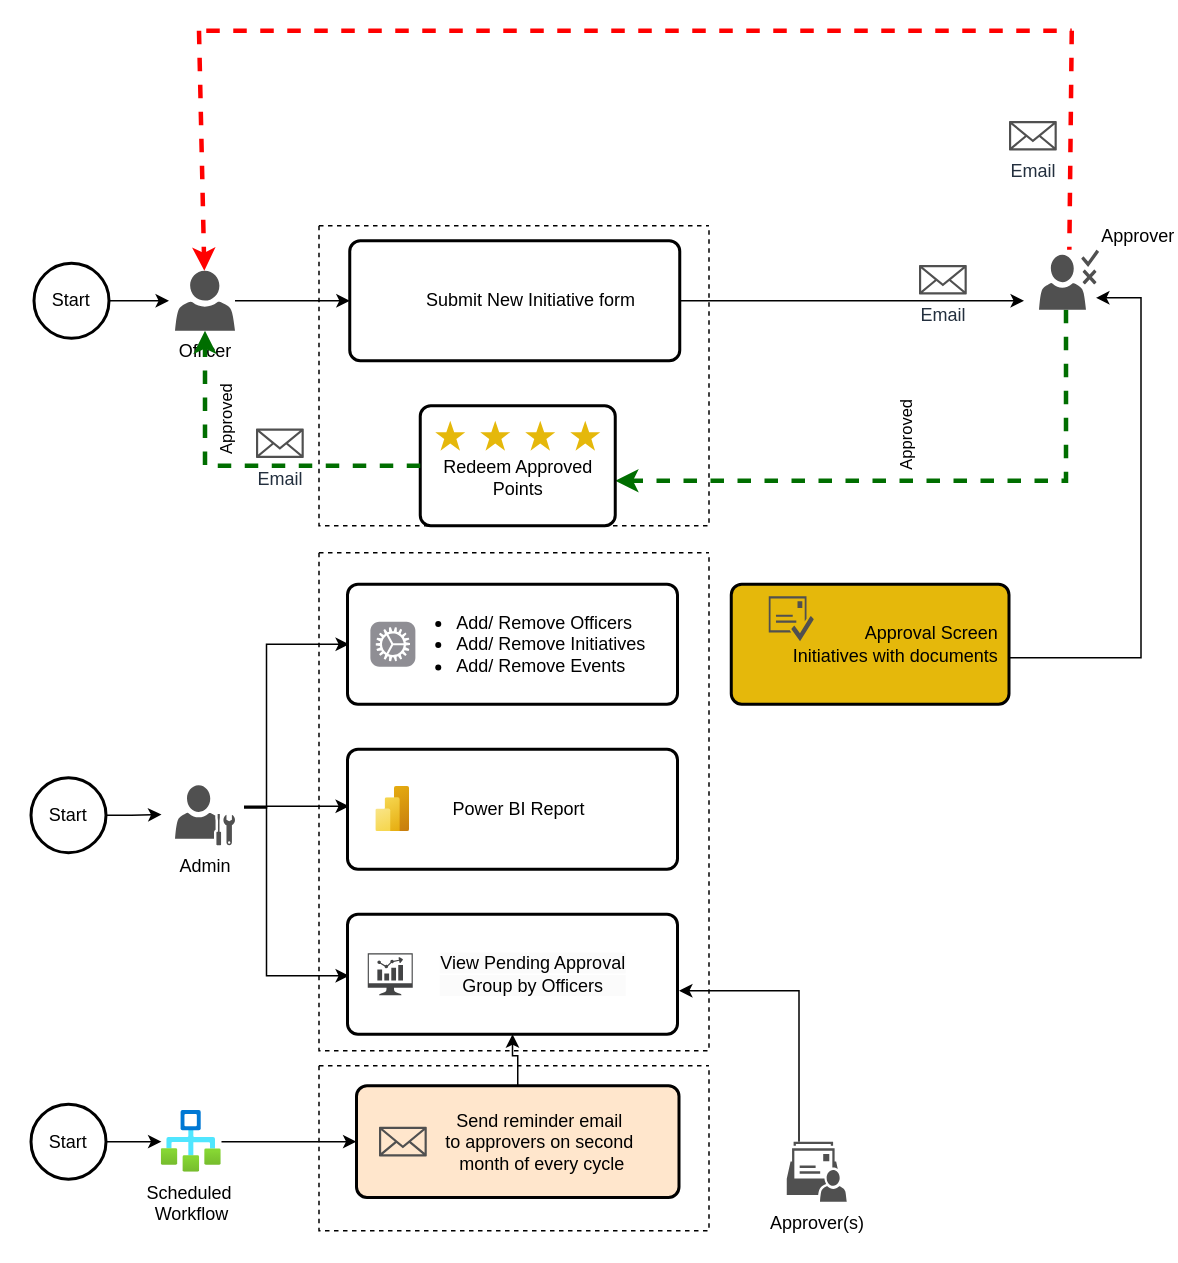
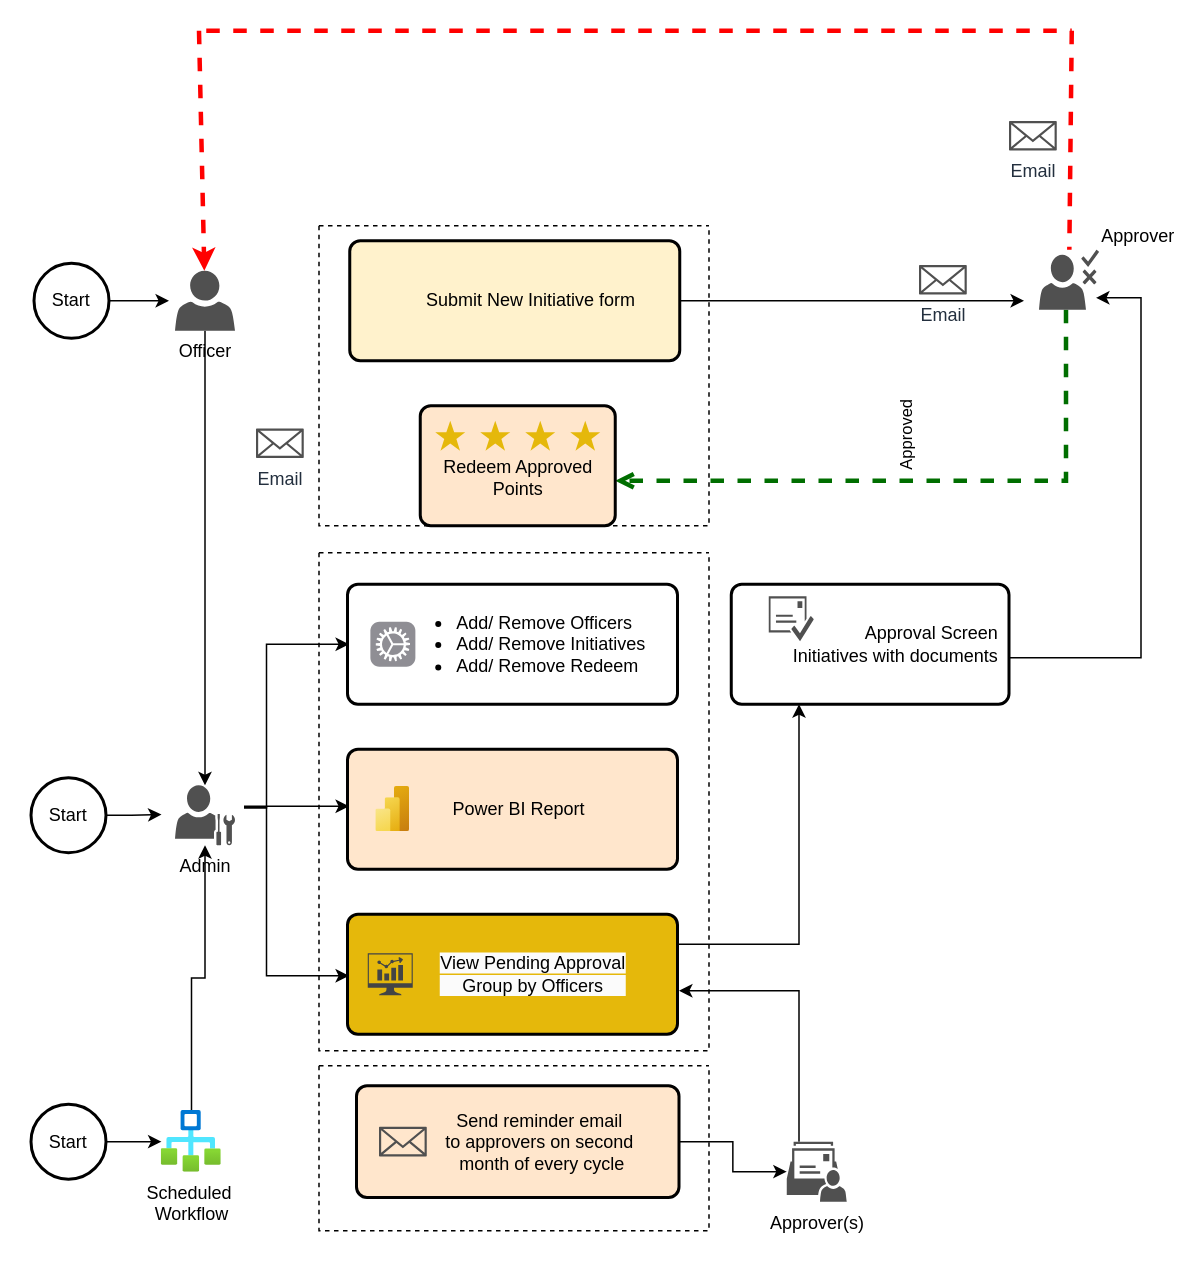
edge "Officer" -> "Submit New Initiative form": now "Officer" -> "Admin"
node "Submit New Initiative form": fillcolor #ffffff -> #fff2cc
edge "Redeem Approved Points" -> "Officer": removed, label "Approved"
node "Redeem Approved Points": fillcolor #ffffff -> #ffe6cc
edge "Approver" -> "Redeem Approved Points": arrowhead classic -> open
node "Add/ Remove Officers Add/ Remove Initiatives Add/ Remove Events": label "Add/ Remove Officers Add/ Remove Initiatives Add/ Remove Events" -> "Add/ Remove Officers Add/ Remove Initiatives Add/ Remove Redeem"
node "Approval Screen Initiatives with documents": fillcolor #e5b80b -> #ffffff
node "Power BI Report": fillcolor #ffffff -> #ffe6cc
edge "View Pending Approval Group by Officers" -> "Approval Screen Initiatives with documents": added
node "View Pending Approval Group by Officers": fillcolor #ffffff -> #e5b80b
edge "Send reminder email to approvers on second month of every cycle" -> "View Pending Approval Group by Officers": now "Send reminder email to approvers on second month of every cycle" -> "Approver(s)"
edge "Scheduled Workflow" -> "Send reminder email to approvers on second month of every cycle": now "Scheduled Workflow" -> "Admin"
